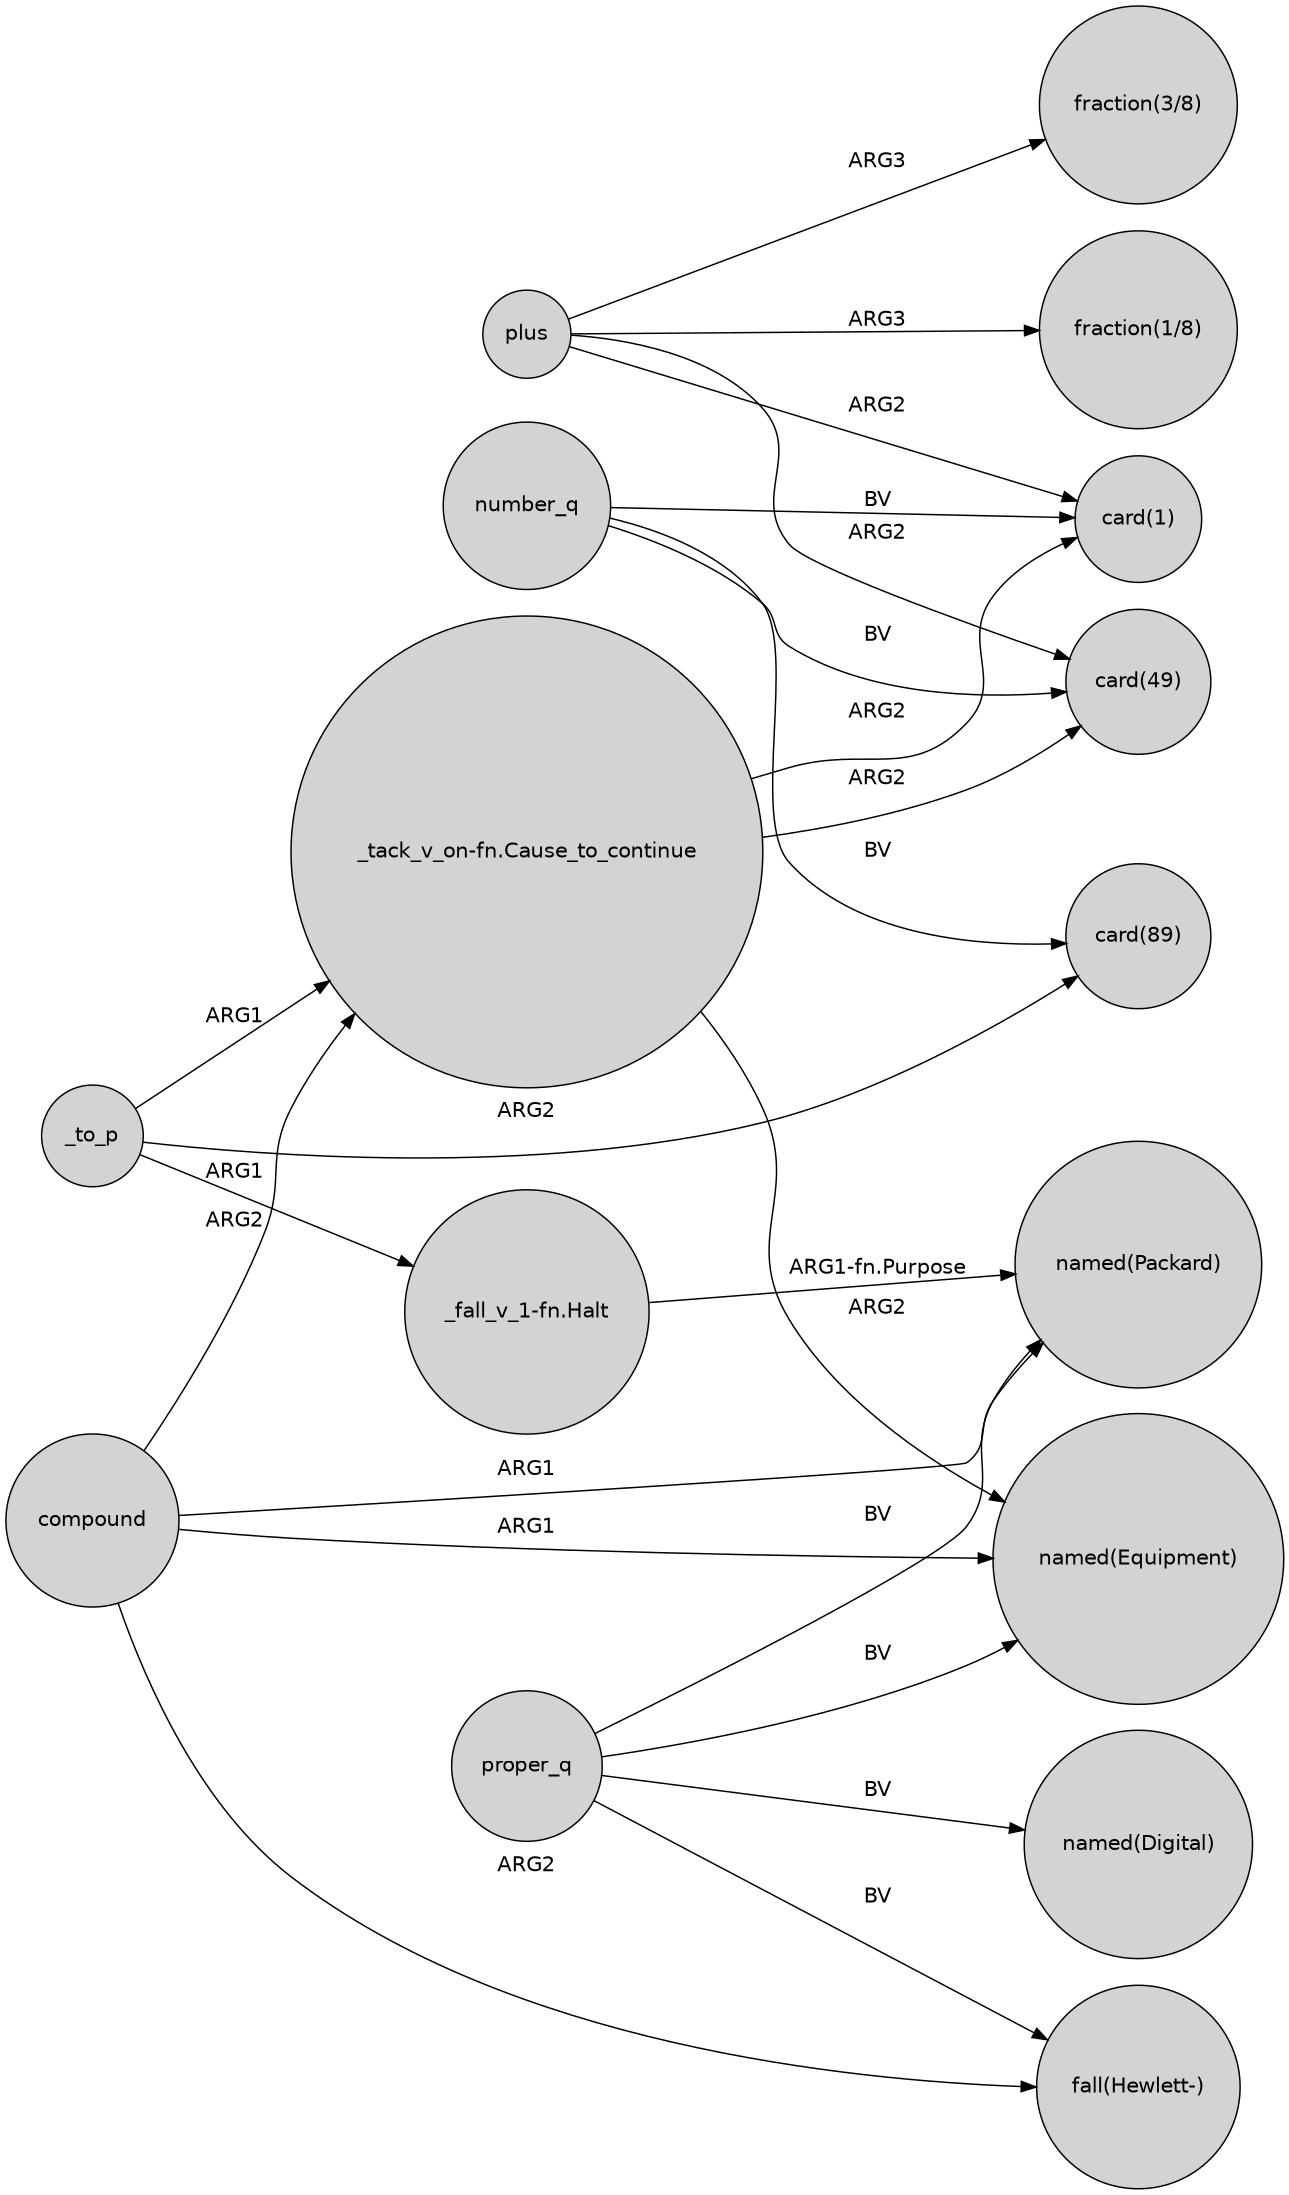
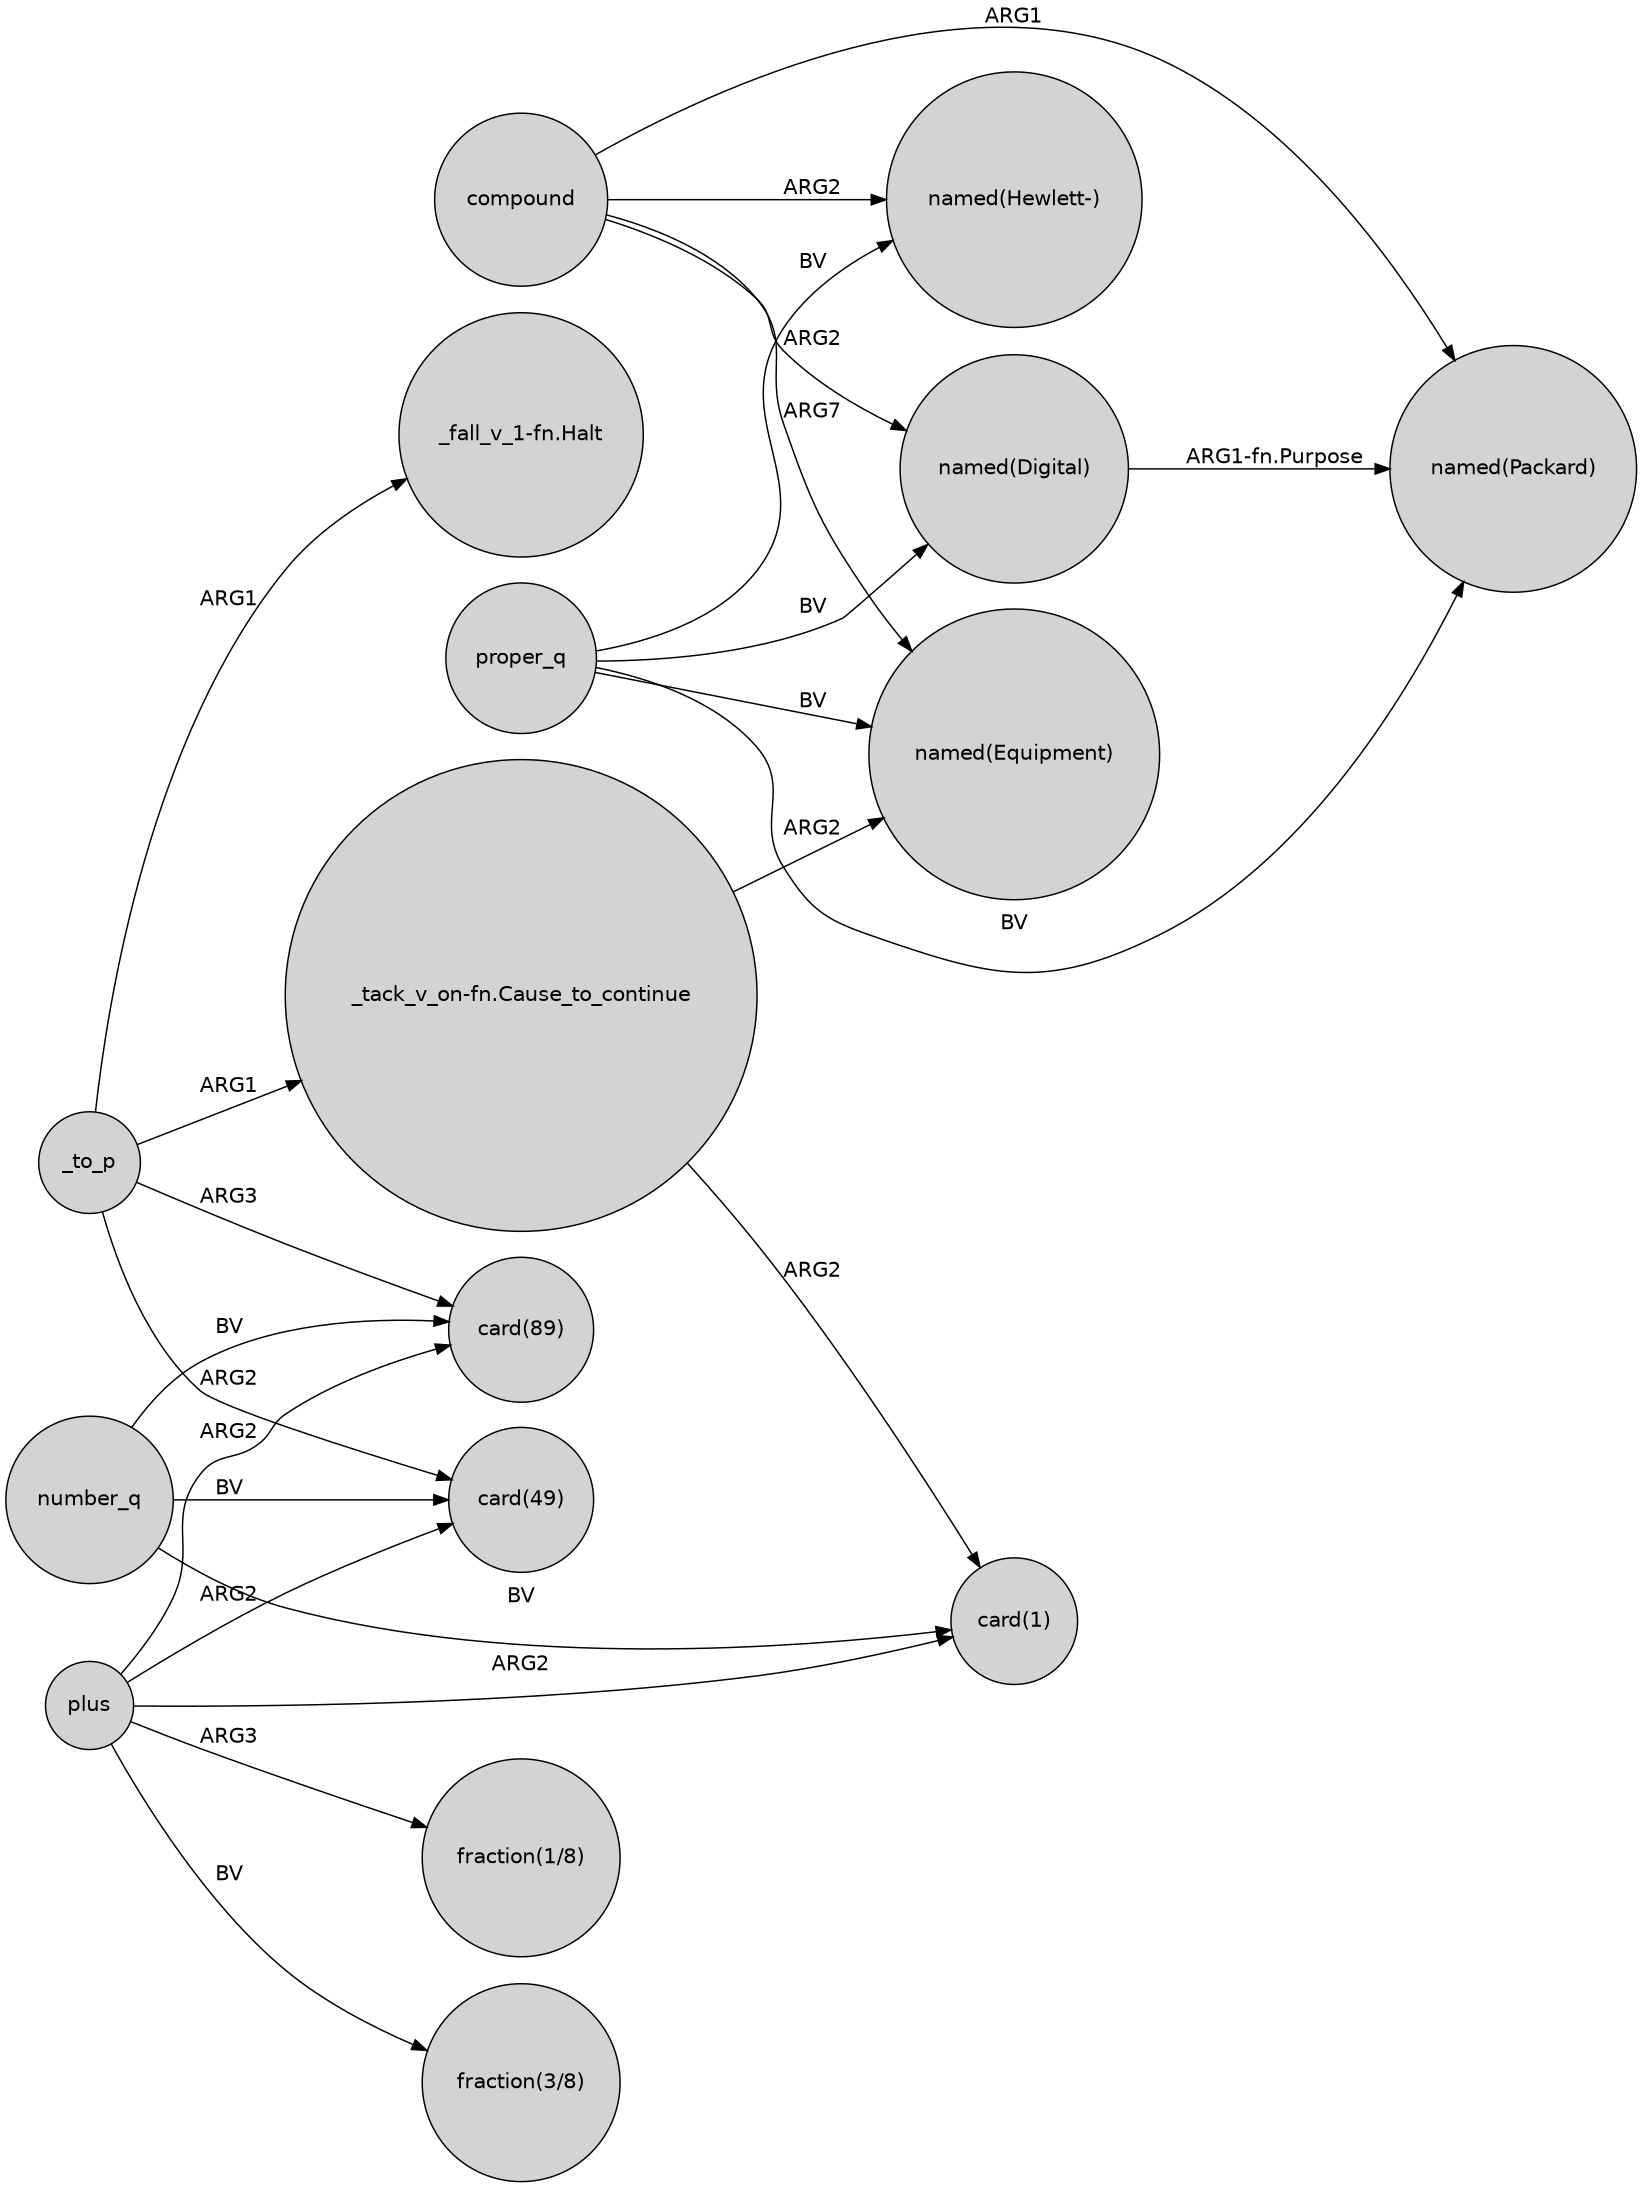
edge "plus" -> "fraction(3/8)": label "ARG3" -> "BV"
edge "_tack_v_on-fn.Cause_to_continue" -> "card(49)": now "_to_p" -> "card(49)"
edge "_to_p" -> "card(89)": label "ARG2" -> "ARG3"
edge "compound" -> "_tack_v_on-fn.Cause_to_continue": now "compound" -> "named(Digital)"
edge "_fall_v_1-fn.Halt" -> "named(Packard)": now "named(Digital)" -> "named(Packard)"
edge "plus" -> "card(89)": added, label "ARG2"
edge "compound" -> "named(Equipment)": label "ARG1" -> "ARG7"
node "fall(Hewlett-)": label "fall(Hewlett-)" -> "named(Hewlett-)"
